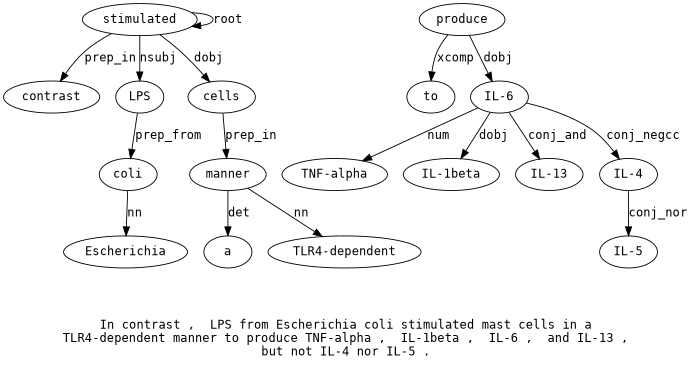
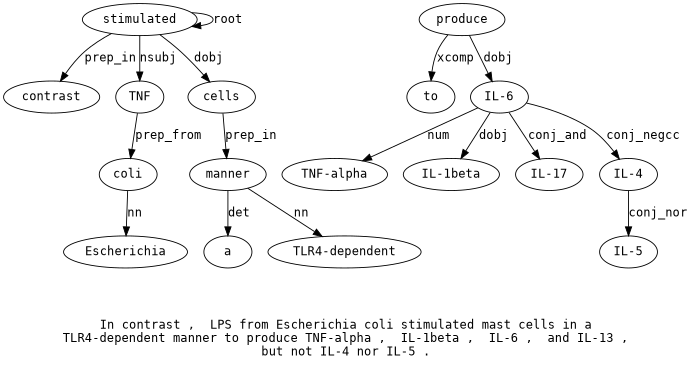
node "LPS": label "LPS" -> "TNF"
node "IL-13": label "IL-13" -> "IL-17"
